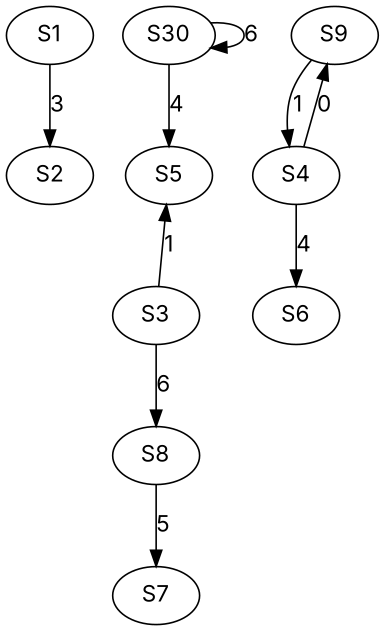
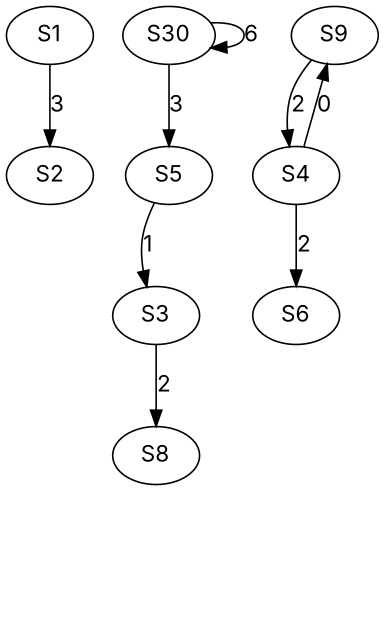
edge "S30" -> "S5": label "4" -> "3"
edge "S9" -> "S4": label "1" -> "2"
edge "S4" -> "S6": label "4" -> "2"
edge "S3" -> "S5": reversed
edge "S3" -> "S8": label "6" -> "2"
node "S7": removed
